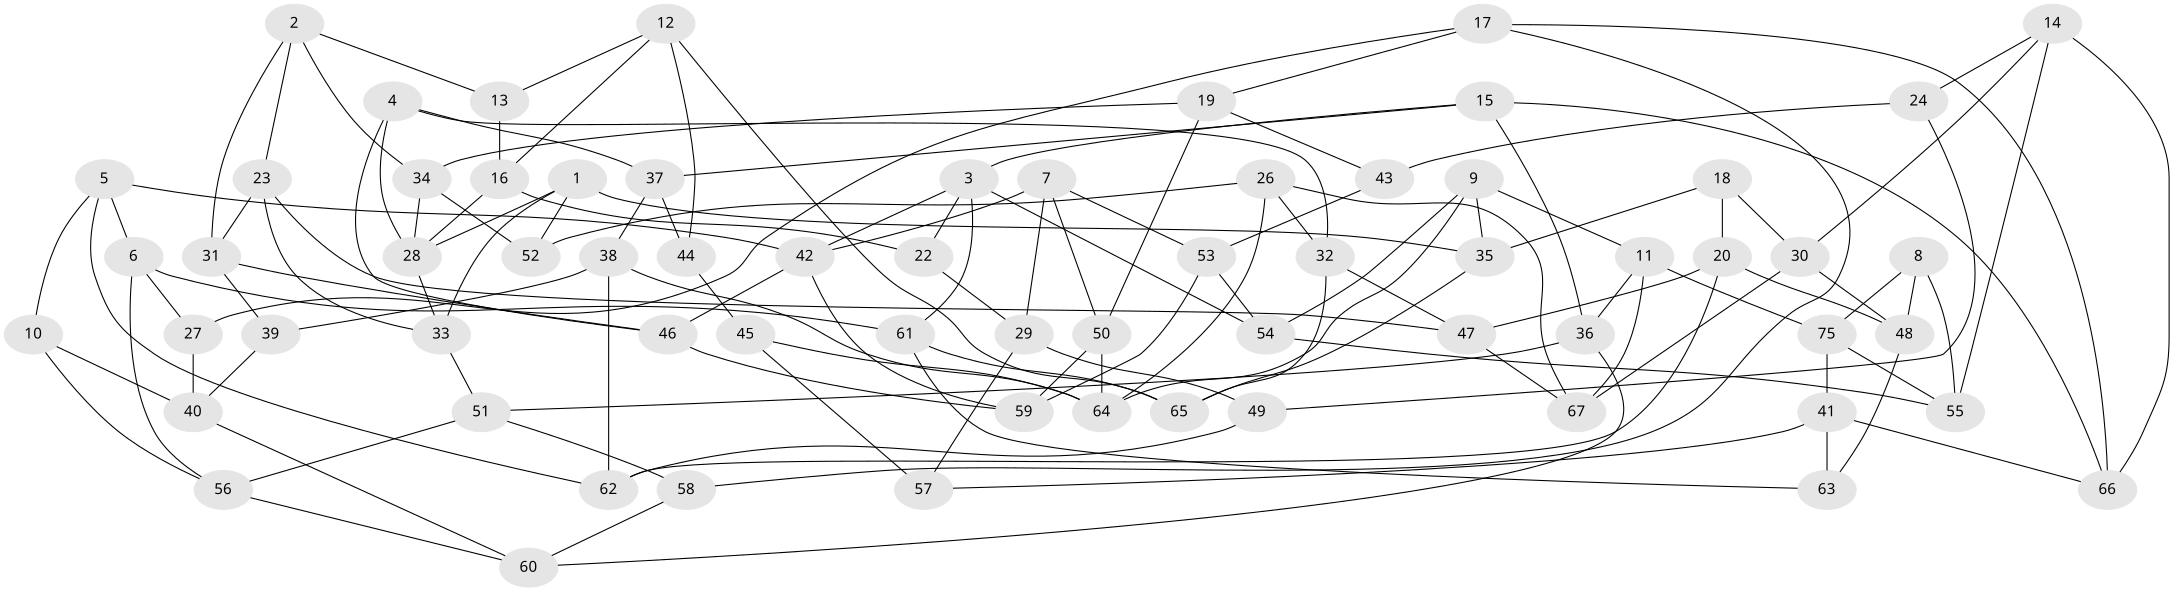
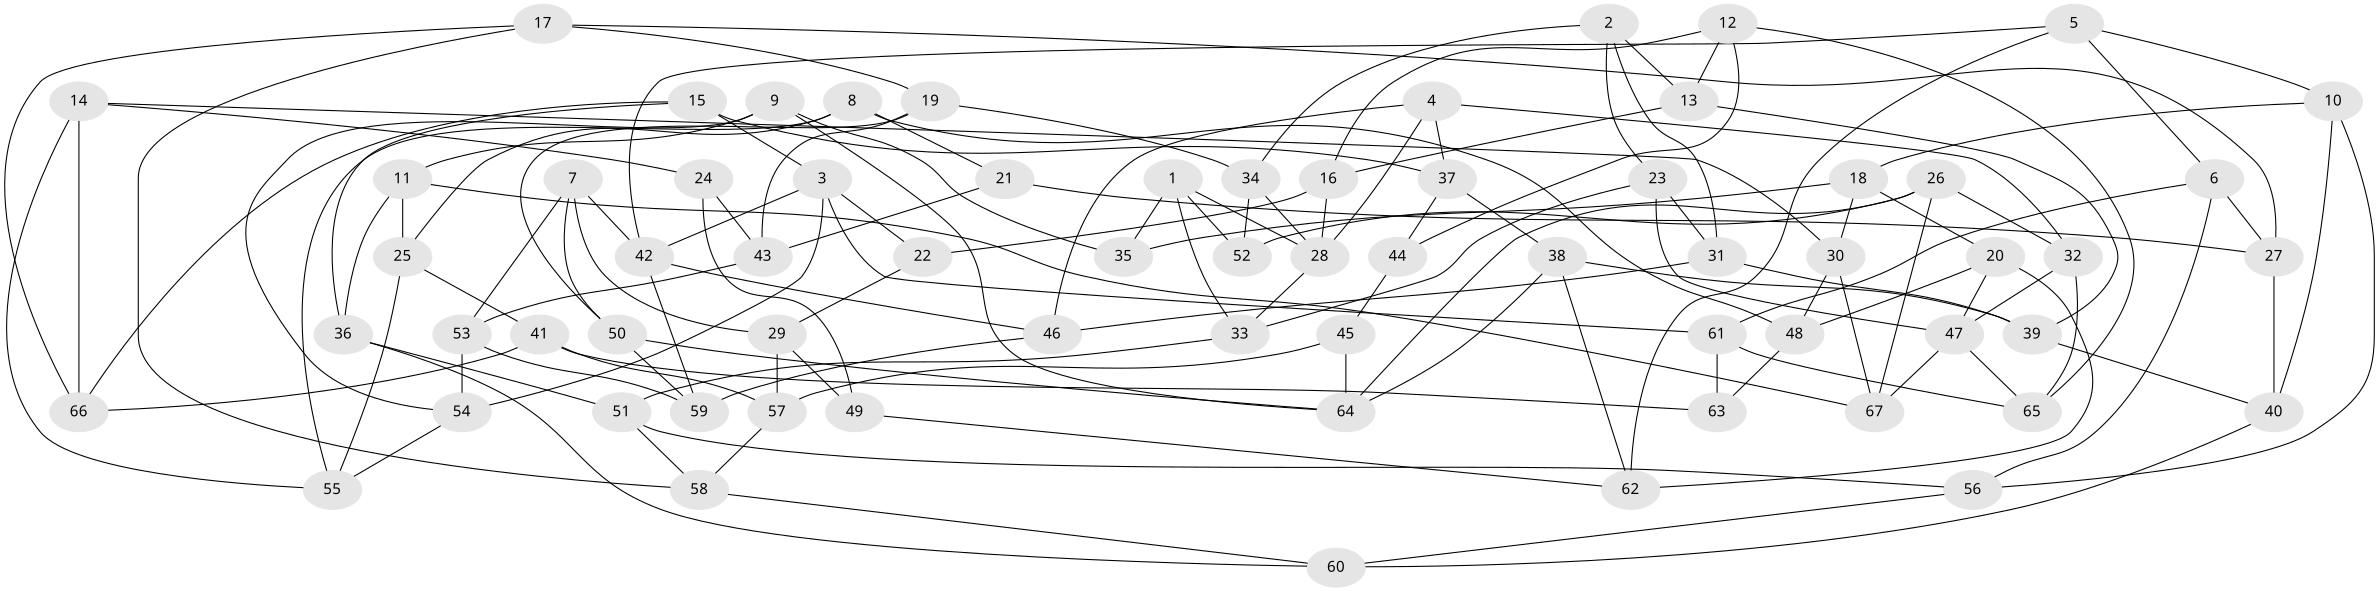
edge "10" -- "18": added
edge "13" -- "39": added
node "21": added
node "75": label "75" -> "25"
edge "35" -- "65": now "47" -- "65"
edge "57" -- "58": added
